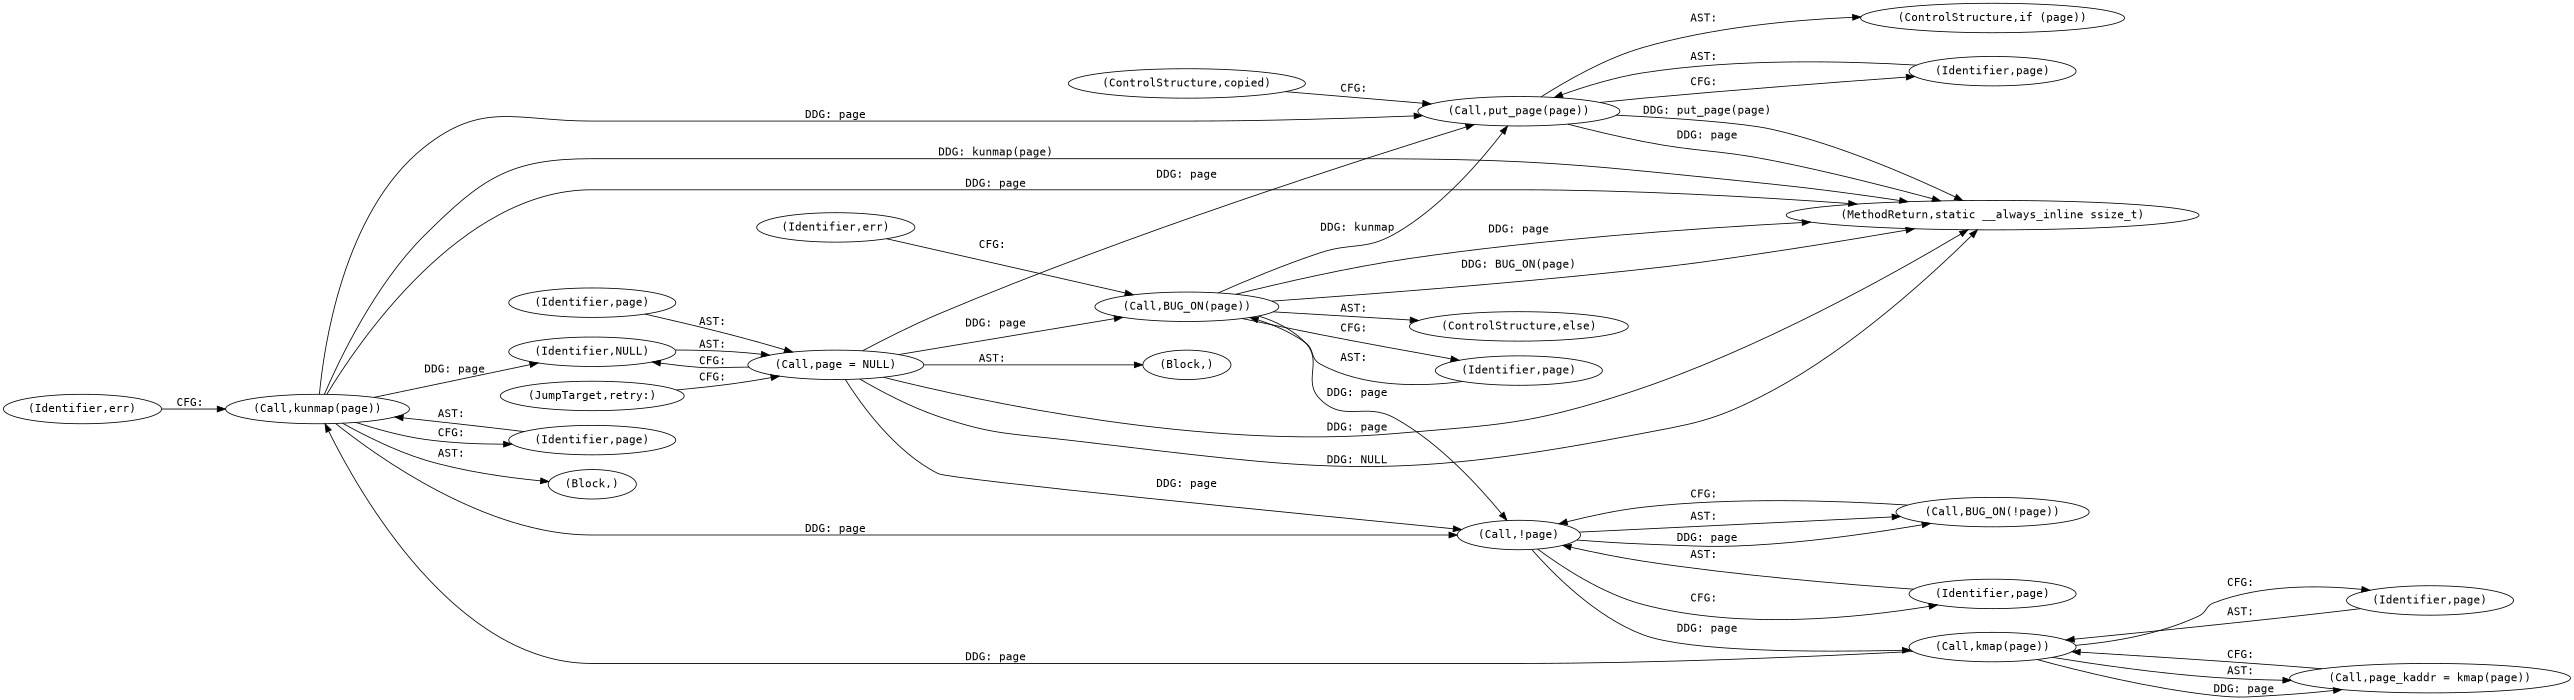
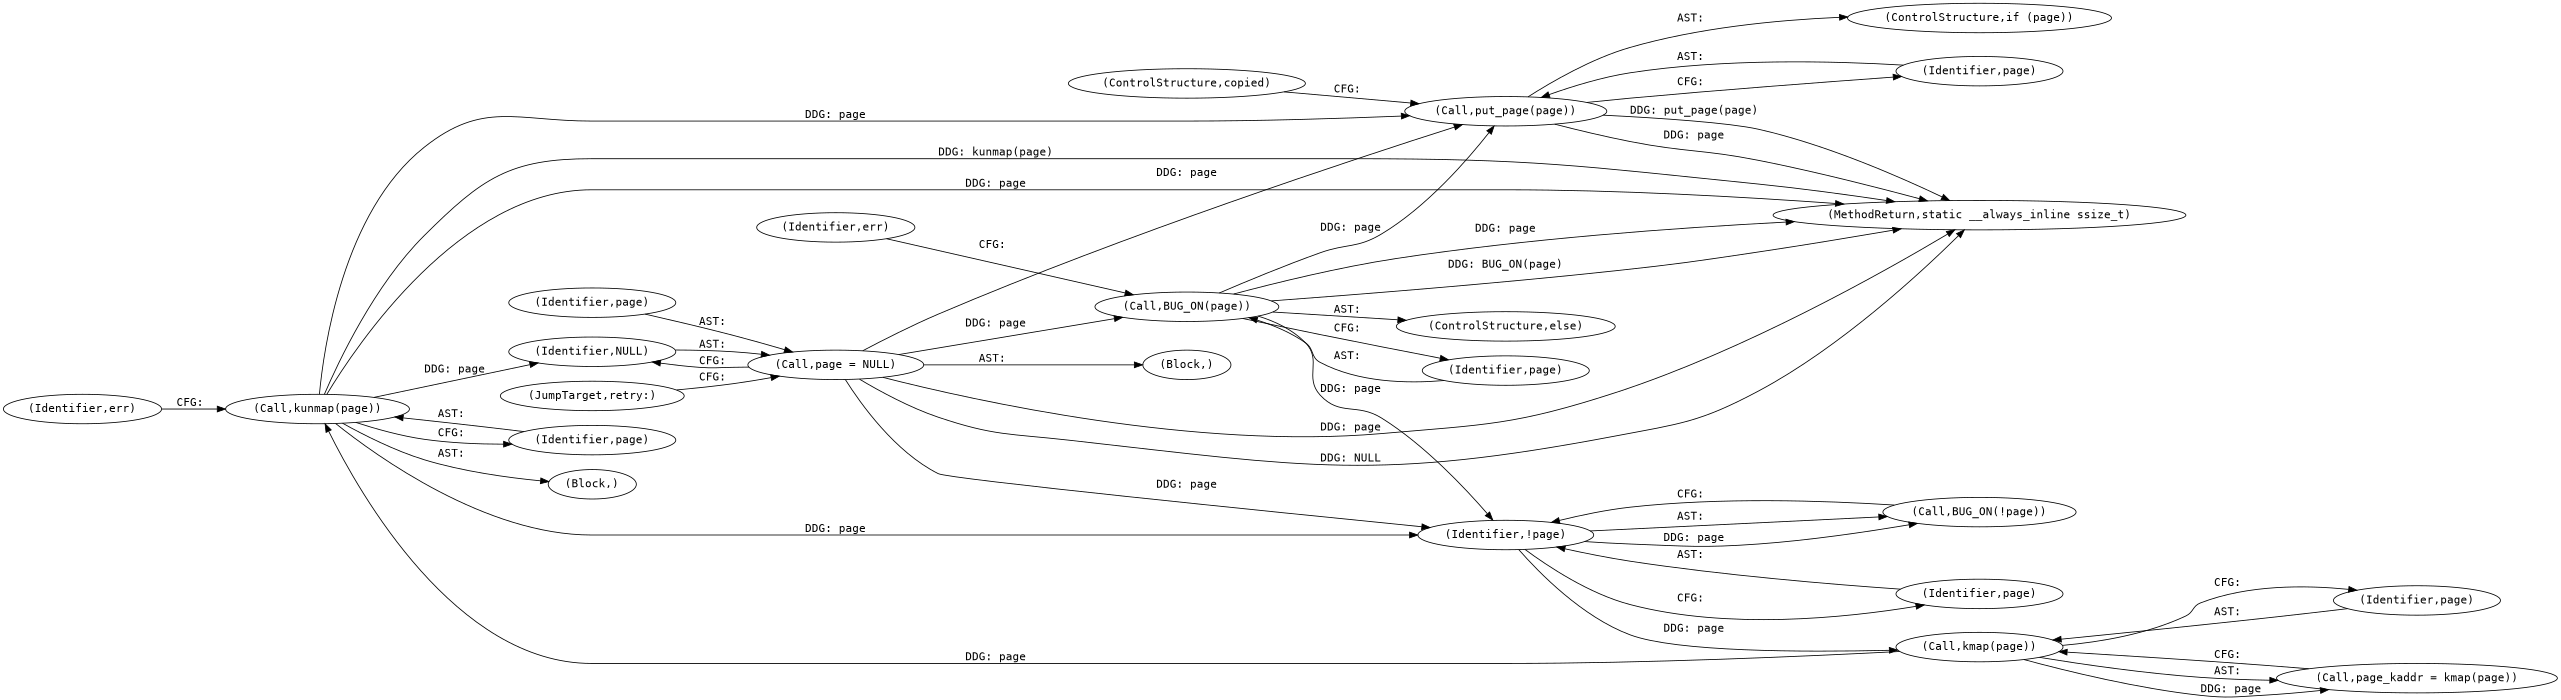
edge "(Call,BUG_ON(page))" -> "(Call,put_page(page))": label "DDG: kunmap" -> "DDG: page"
node "(Call,!page)": label "(Call,!page)" -> "(Identifier,!page)"
